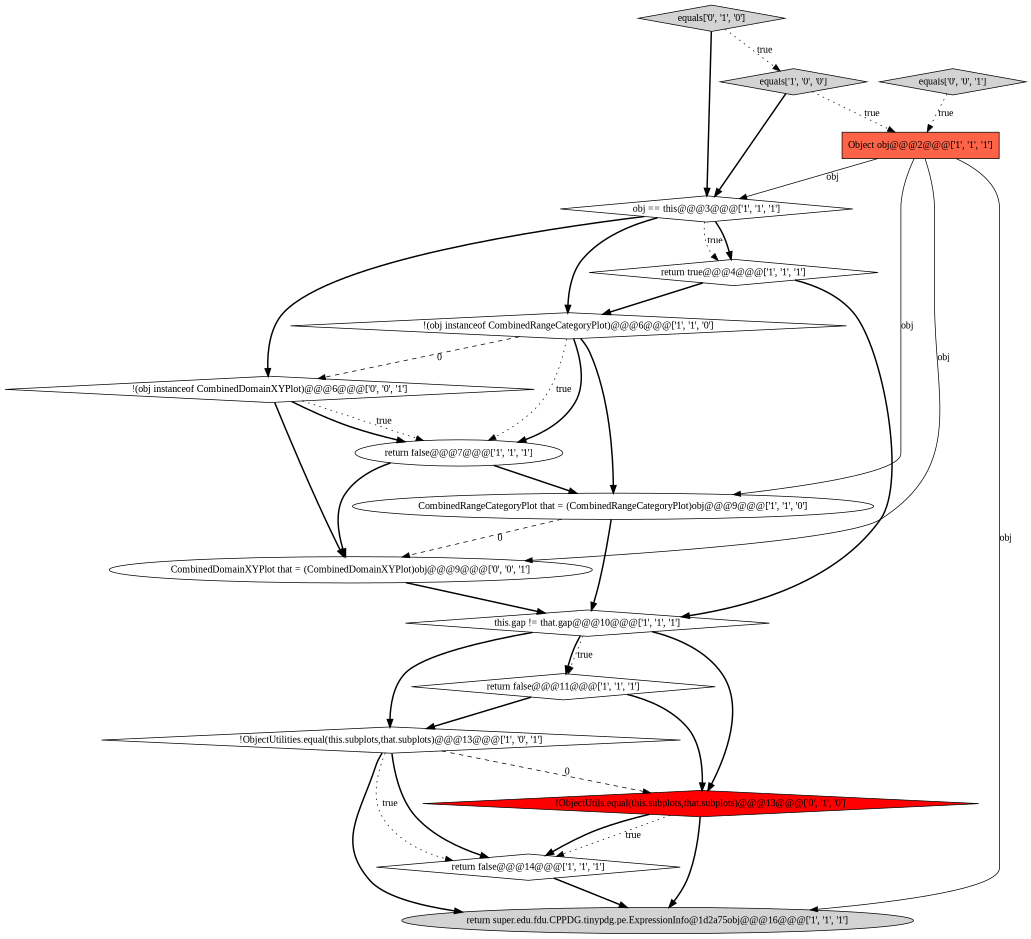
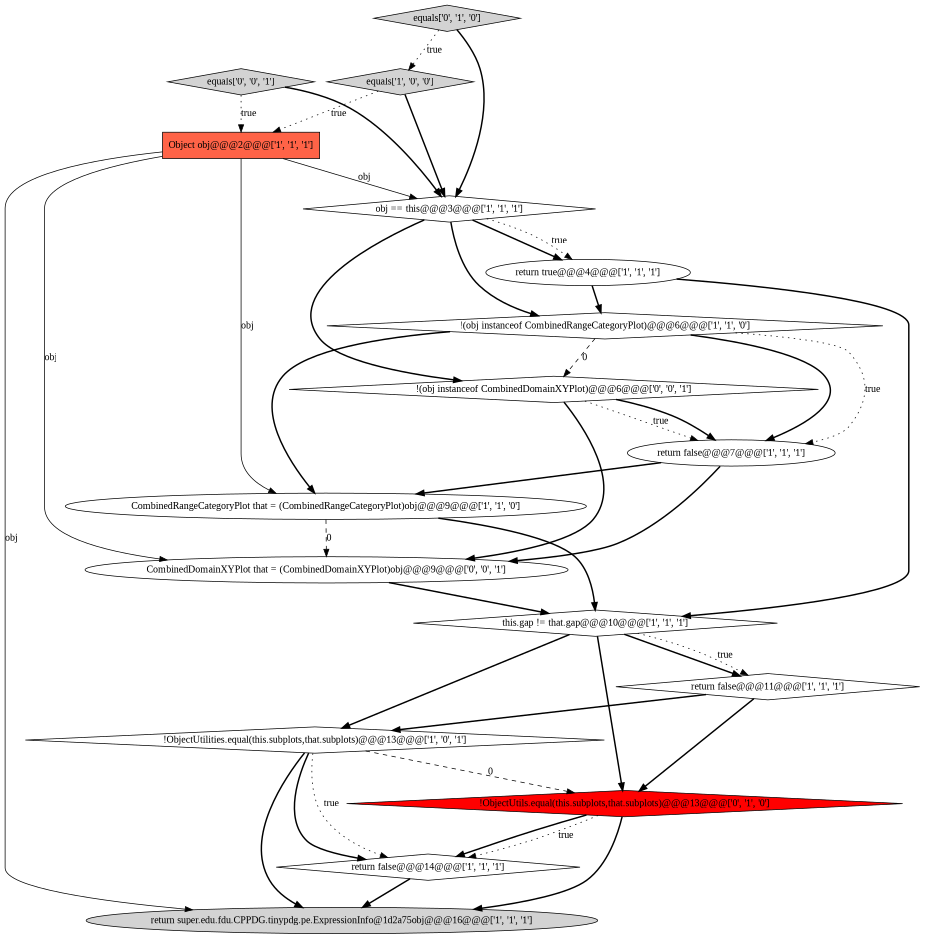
edge "equals['0', '0', '1']" -> "obj == this@@@3@@@['1', '1', '1']": added
node "return true@@@4@@@['1', '1', '1']": shape diamond -> ellipse
